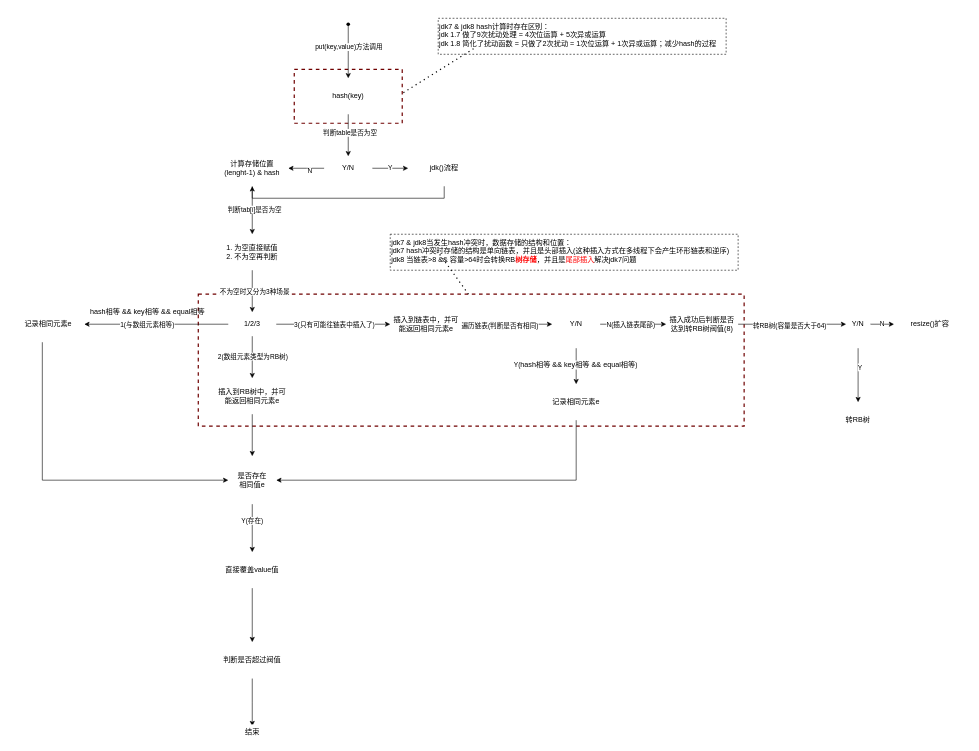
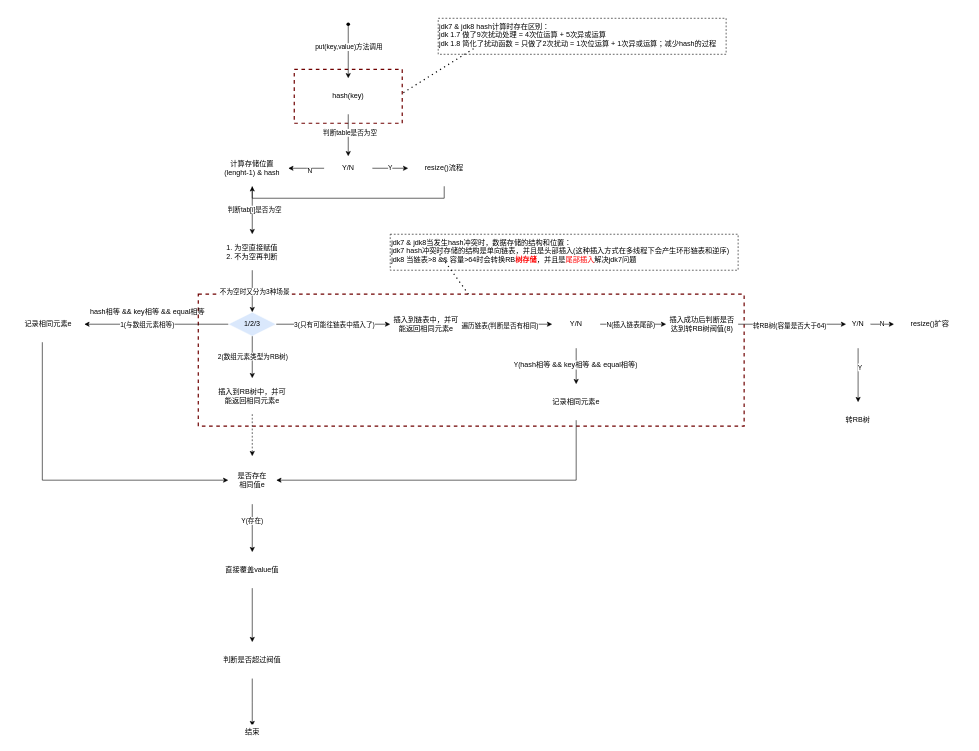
node "jdk()流程": label "jdk()流程" -> "resize()流程"
node "1/2/3": fillcolor #ffffff -> #dae8fc
edge "插入到RB树中，并可能返回相同元素e" -> "是否存在 相同值e": style solid -> dashed
